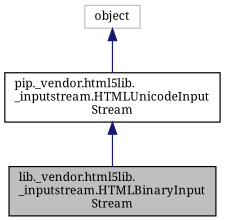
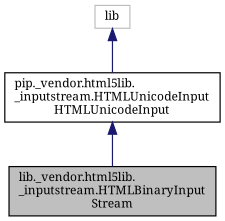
node "object": label "object" -> "lib"
node "pip._vendor.html5lib. _inputstream.HTMLUnicodeInput Stream": label "pip._vendor.html5lib. _inputstream.HTMLUnicodeInput Stream" -> "pip._vendor.html5lib. _inputstream.HTMLUnicodeInput HTMLUnicodeInput"
